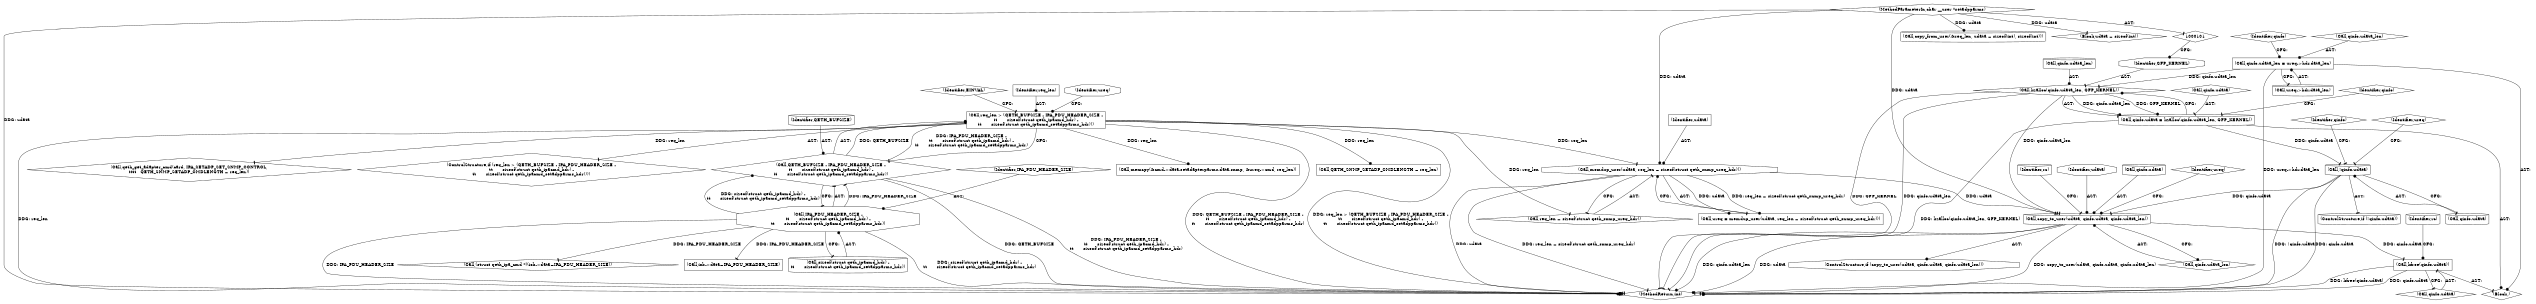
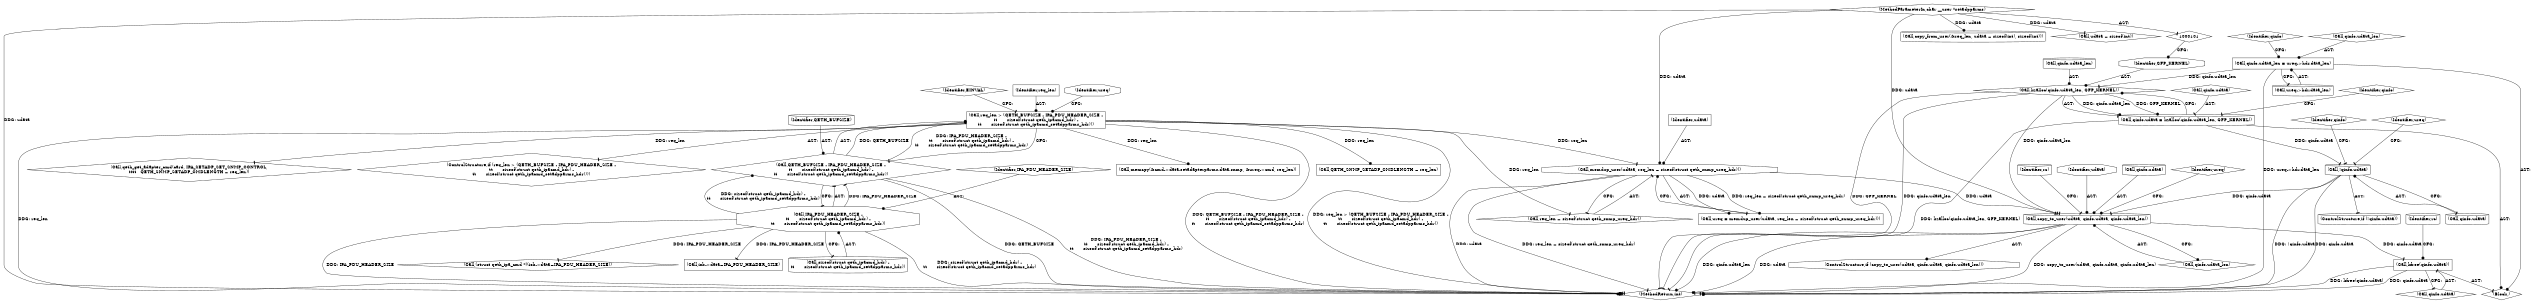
node "(Block,udata + sizeof(int))": label "(Block,udata + sizeof(int))" -> "(Call,udata + sizeof(int))"
edge "(Identifier,GFP_KERNEL)" -> "(Call,kzalloc(qinfo.udata_len, GFP_KERNEL))": arrowhead tee -> dot
